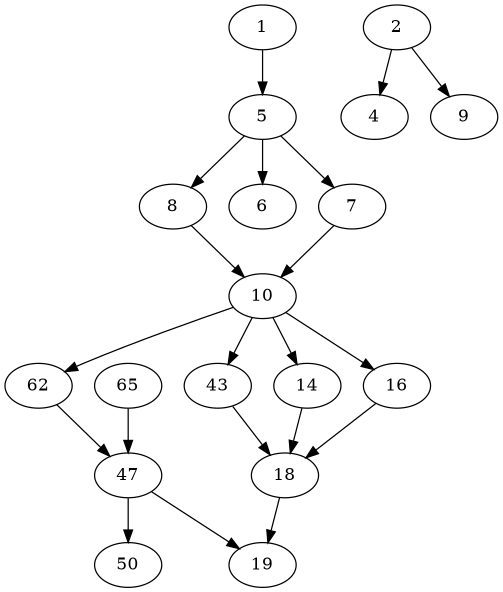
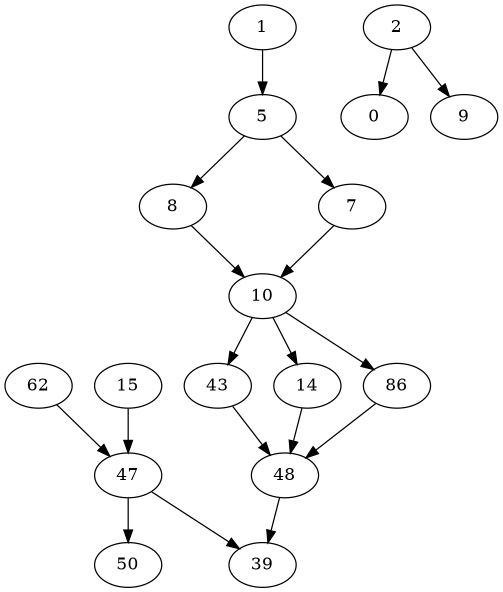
node "4": label "4" -> "0"
node "6": removed
edge "10" -> "62": removed
node "65": label "65" -> "15"
node "16": label "16" -> "86"
node "18": label "18" -> "48"
node "19": label "19" -> "39"
